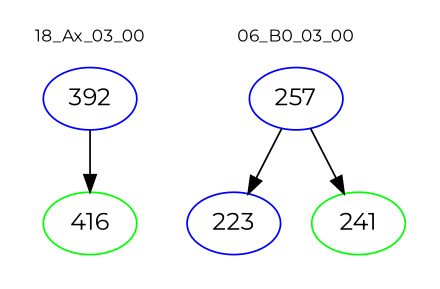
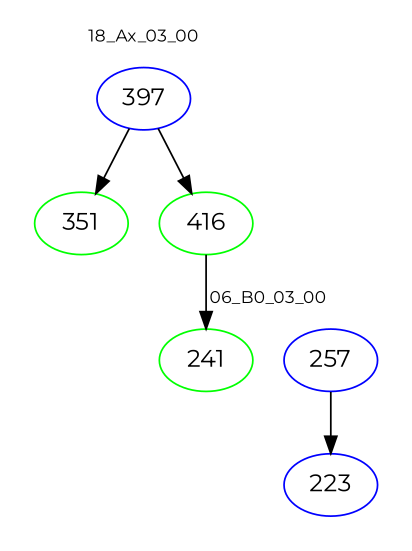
node "392": label "392" -> "397"
edge "257" -> "241": now "416" -> "241"
node "351": added
